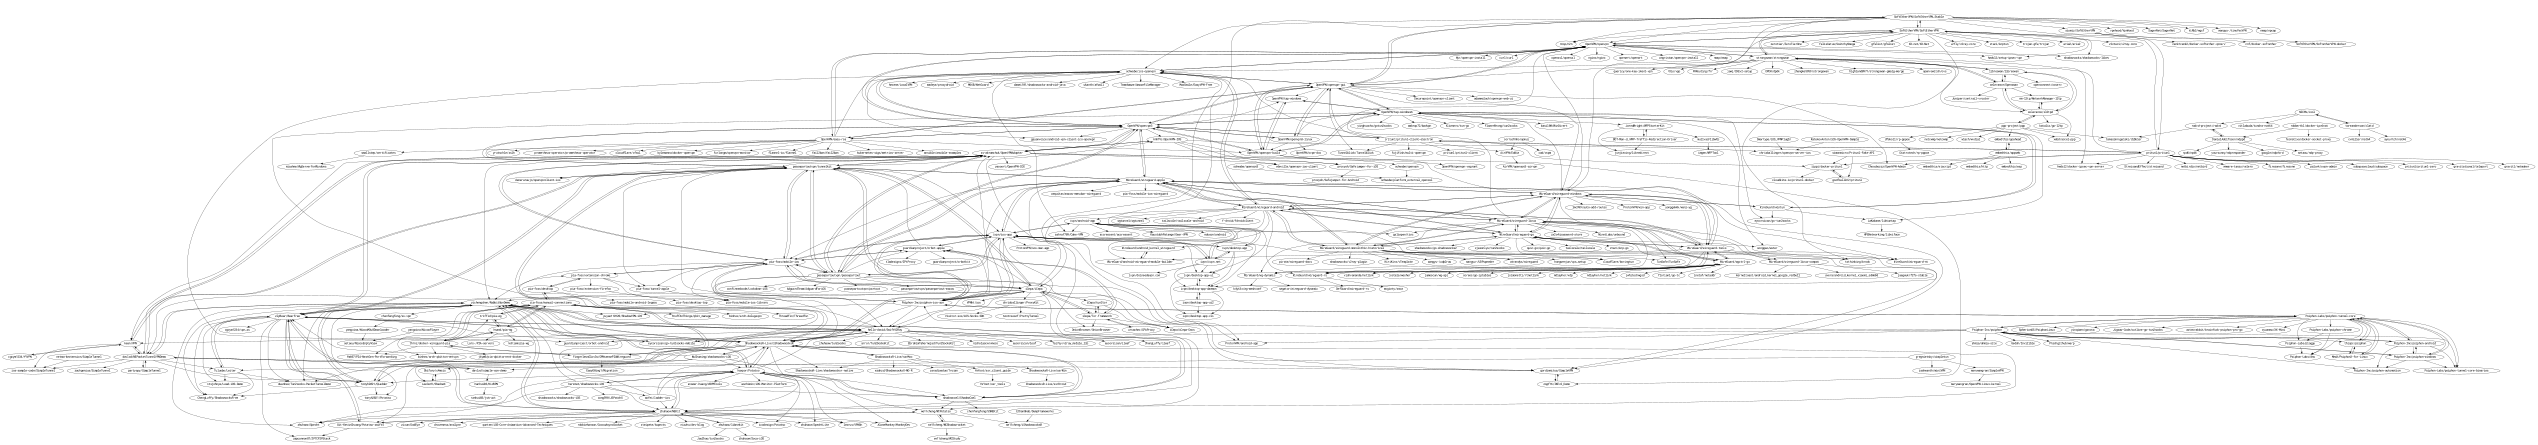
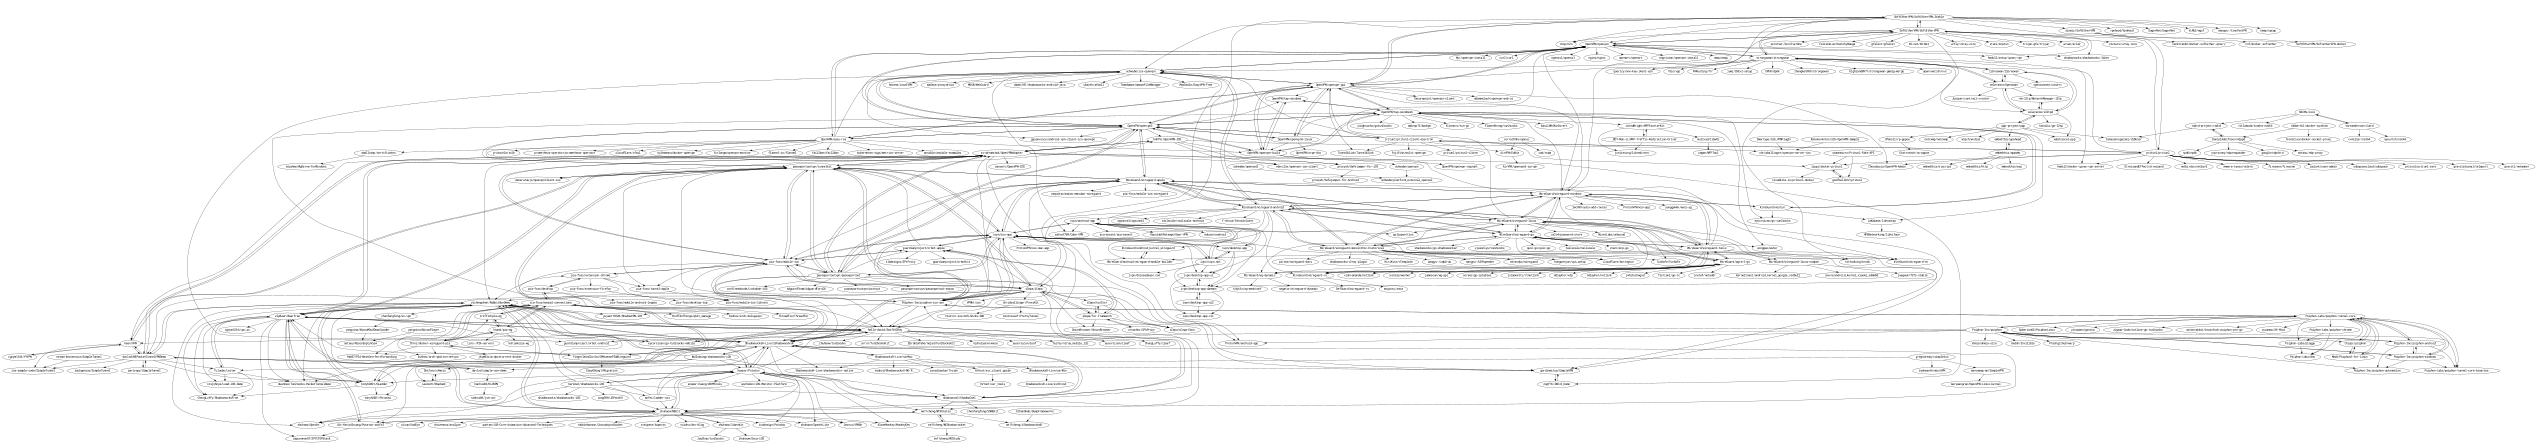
edge "ivpn/ios-app" -> "passepartoutvpn/tunnelkit": added
edge "WireGuard/wireguard-apple" -> "WireGuard/wireguard-tools": removed
